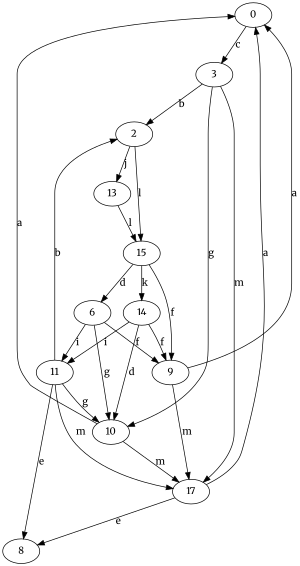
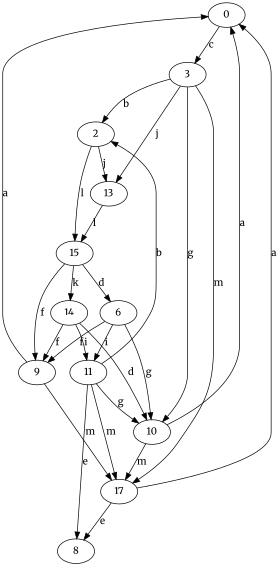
edge "3" -> "13": added, label "j"
